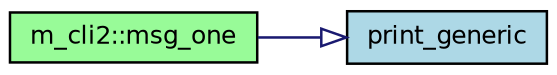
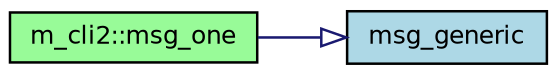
node "print_generic": label "print_generic" -> "msg_generic"
